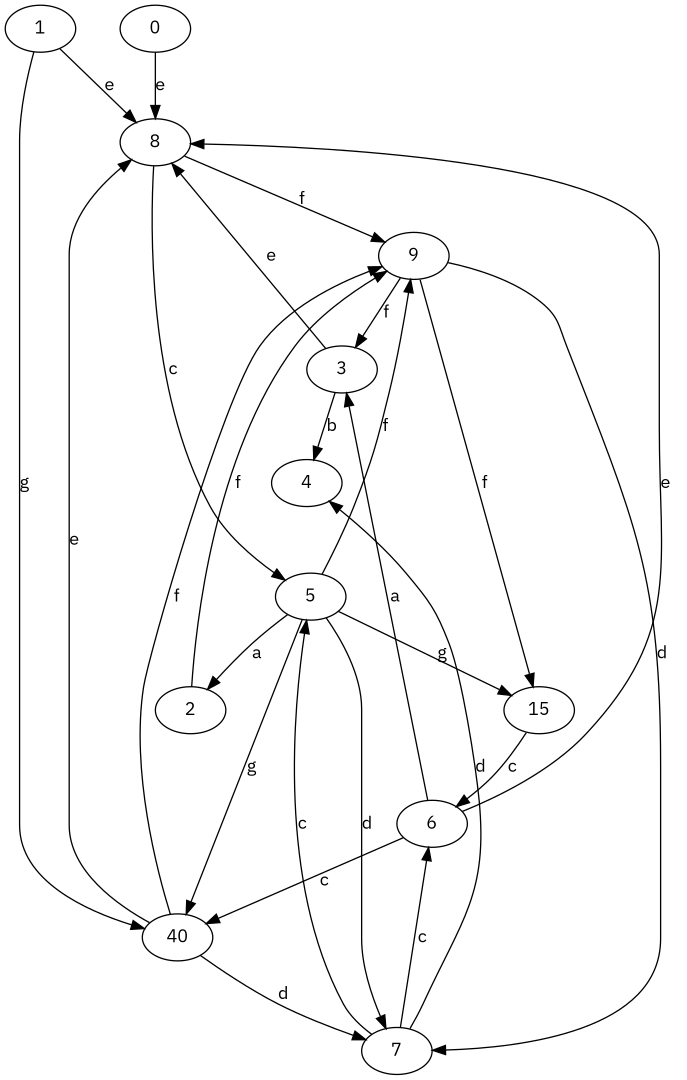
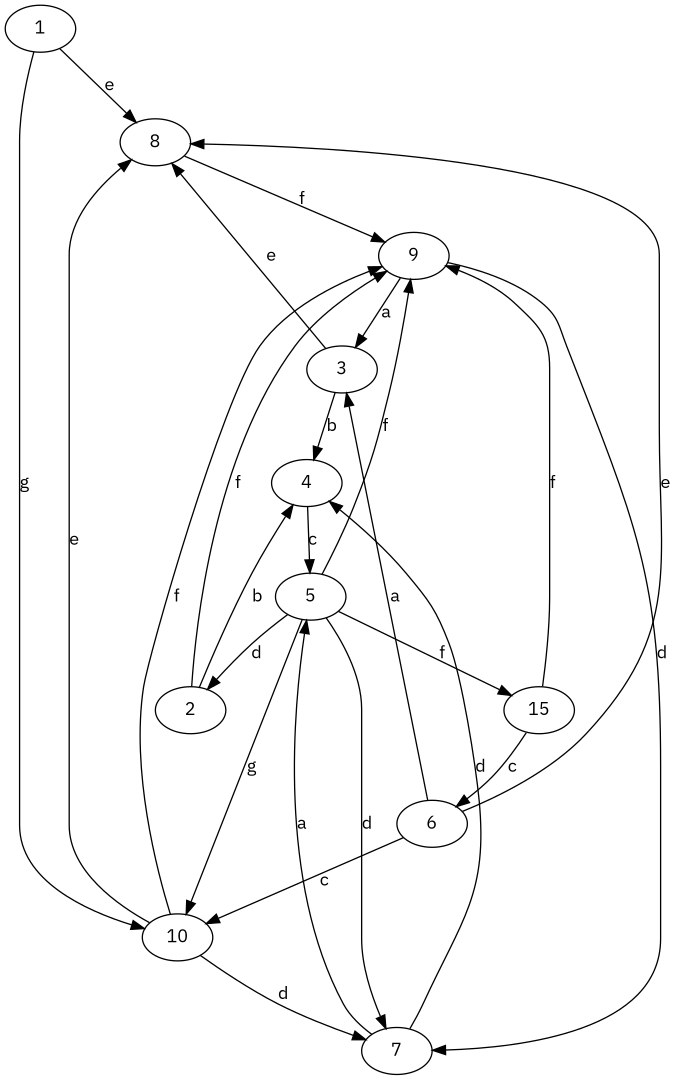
node "0": removed
edge "9" -> "3": label "f" -> "a"
edge "8" -> "5": now "4" -> "5"
edge "9" -> "15": reversed
edge "2" -> "4": added, label "b"
edge "5" -> "2": label "a" -> "d"
edge "5" -> "15": label "g" -> "f"
edge "7" -> "5": label "c" -> "a"
node "40": label "40" -> "10"
edge "7" -> "6": removed, label "c"
